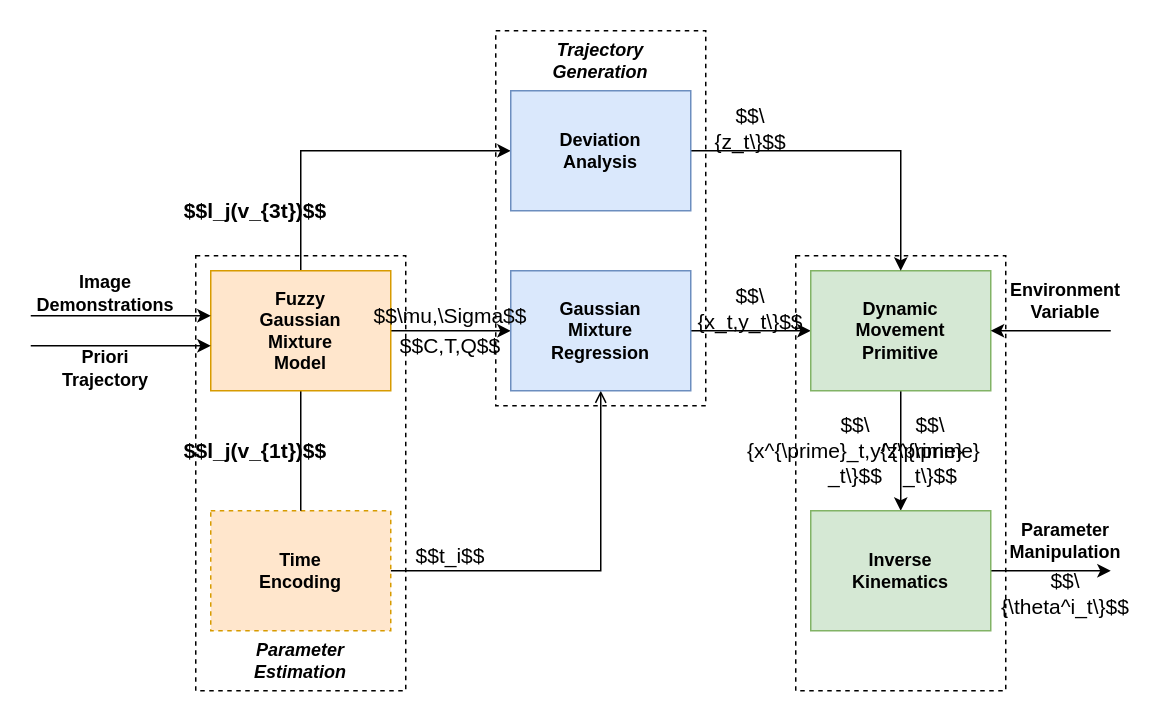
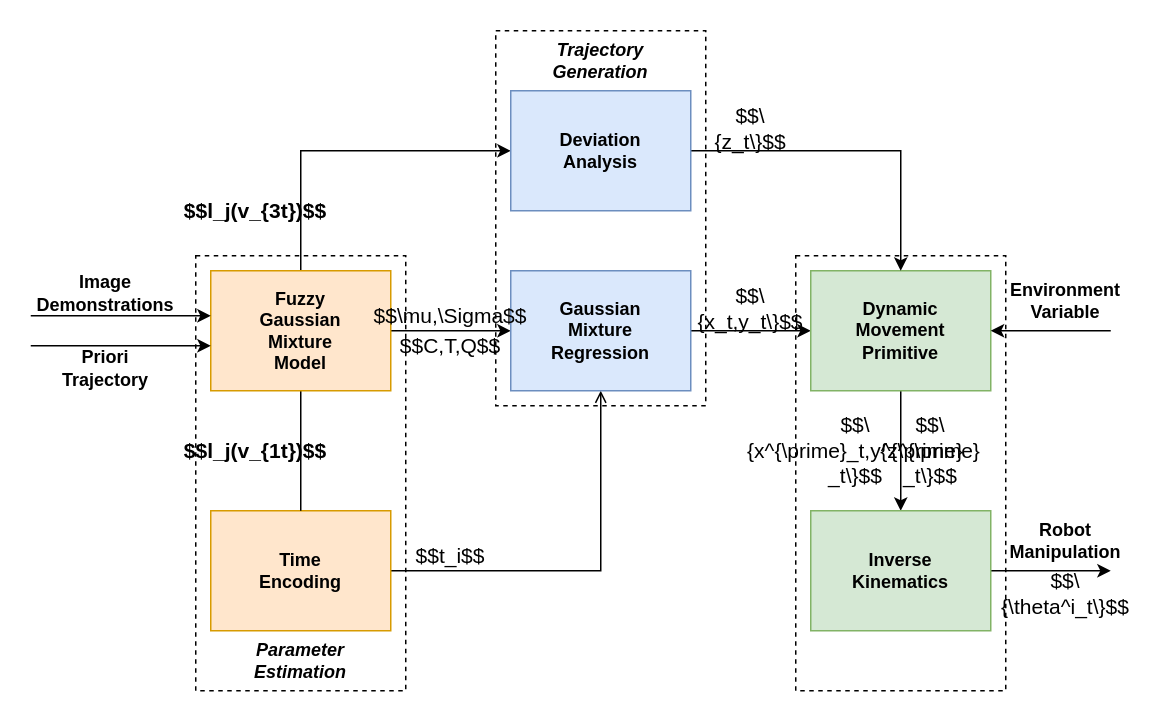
node "Parameter Manipulation": label "Parameter Manipulation" -> "Robot Manipulation"
node "Time Encoding": style dashed -> solid
